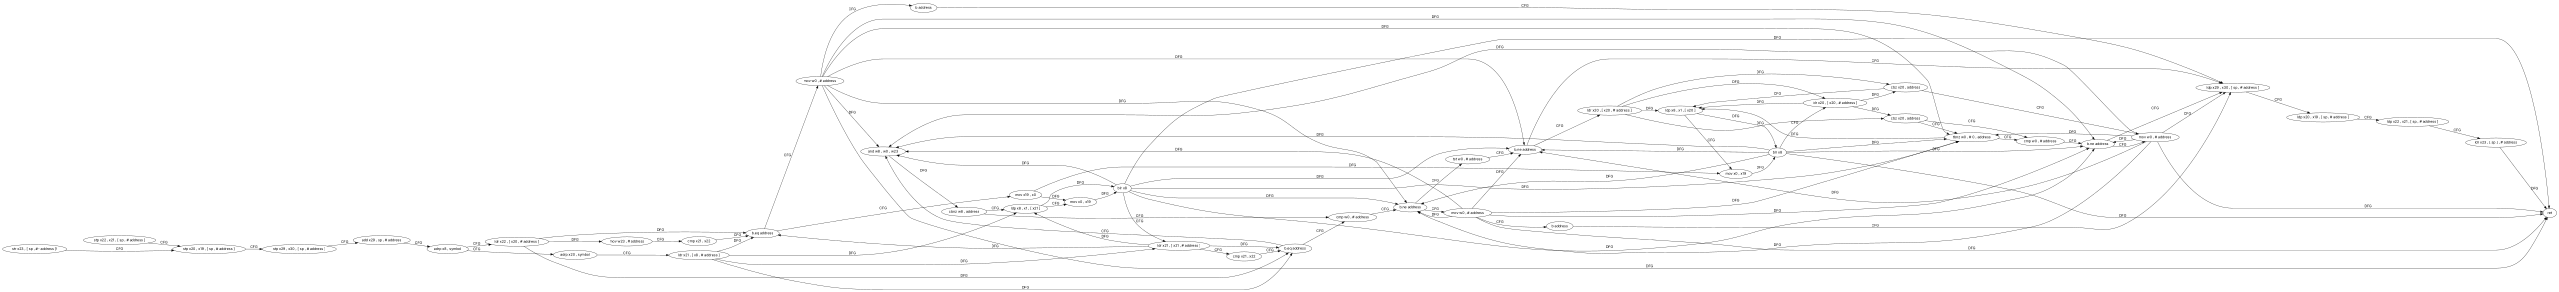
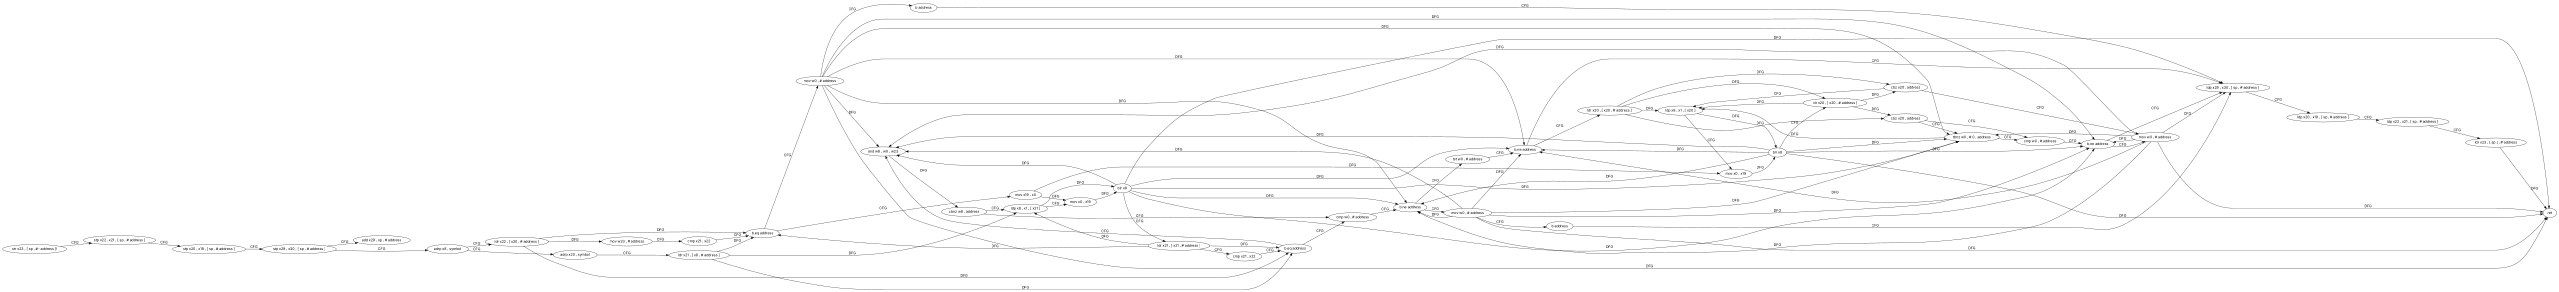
edge "add x29 , sp , # address" -> "adrp x8 , symbol": now "stp x29 , x30 , [ sp , # address ]" -> "adrp x8 , symbol"
edge "str x23 , [ sp , #- address ]!" -> "stp x20 , x19 , [ sp , # address ]": now "str x23 , [ sp , #- address ]!" -> "stp x22 , x21 , [ sp , # address ]"
edge "ldr x21 , [ x8 , # address ]" -> "ldr x21 , [ x21 , # address ]": removed, label "DFG"
